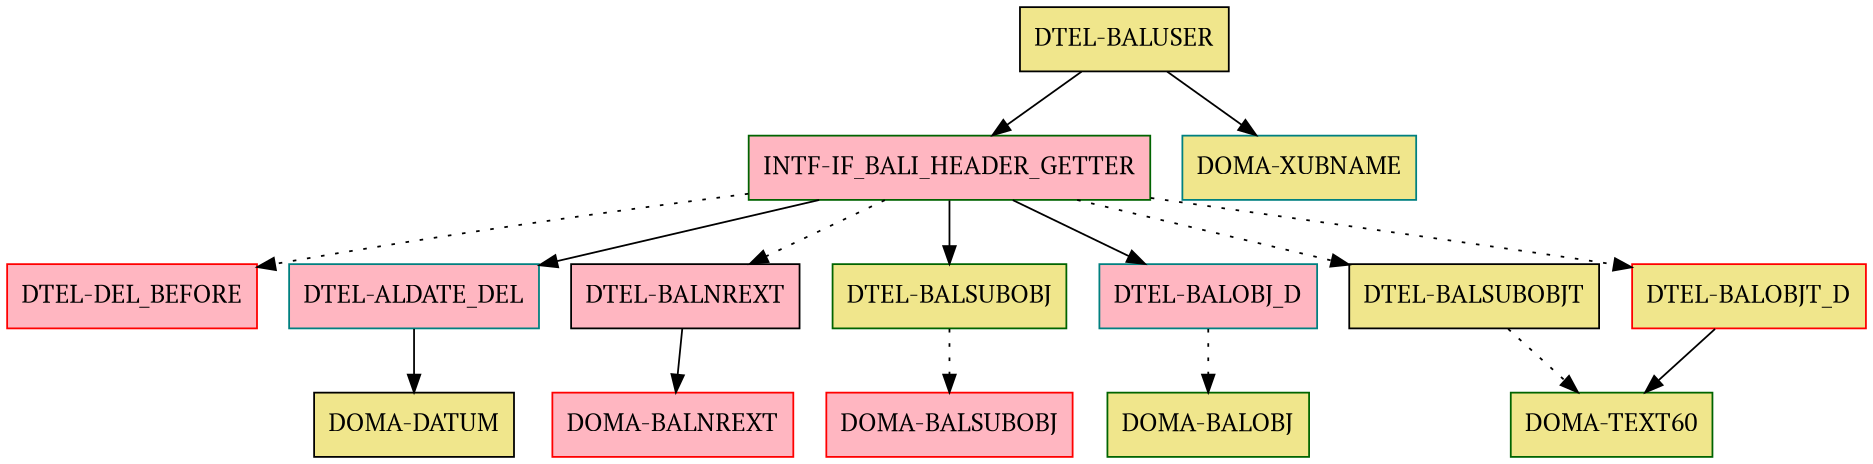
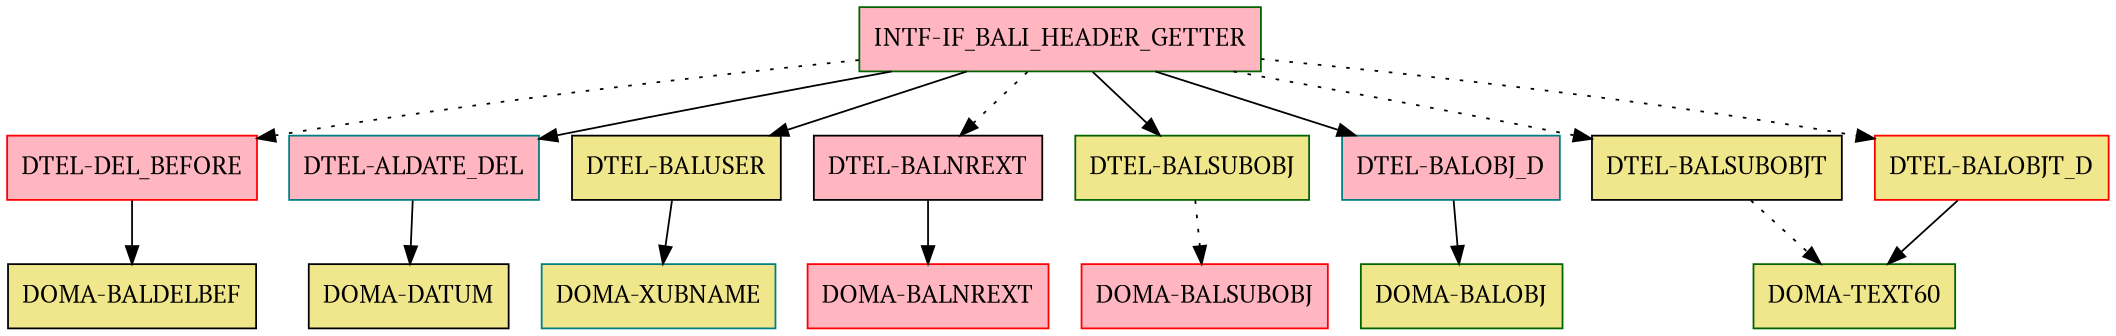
edge "DTEL-BALUSER" -> "INTF-IF_BALI_HEADER_GETTER": reversed
node "DOMA-BALDELBEF": added
edge "DTEL-BALOBJ_D" -> "DOMA-BALOBJ": style dotted -> solid
